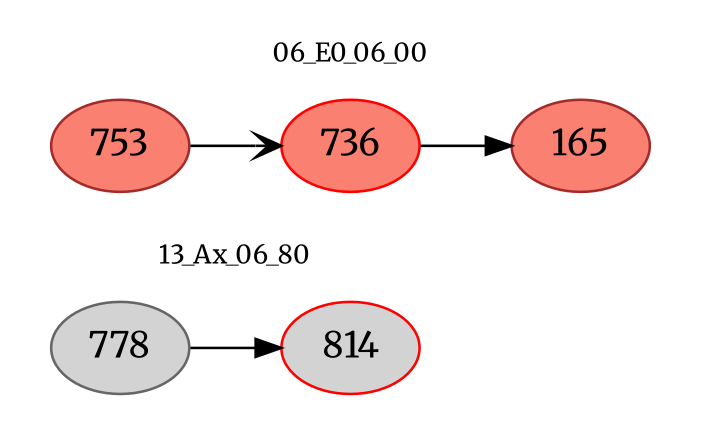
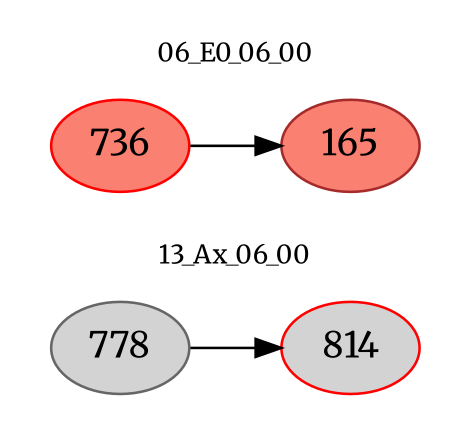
node "753": removed
cluster "13_Ax_06_80": label "13_Ax_06_80" -> "13_Ax_06_00"
